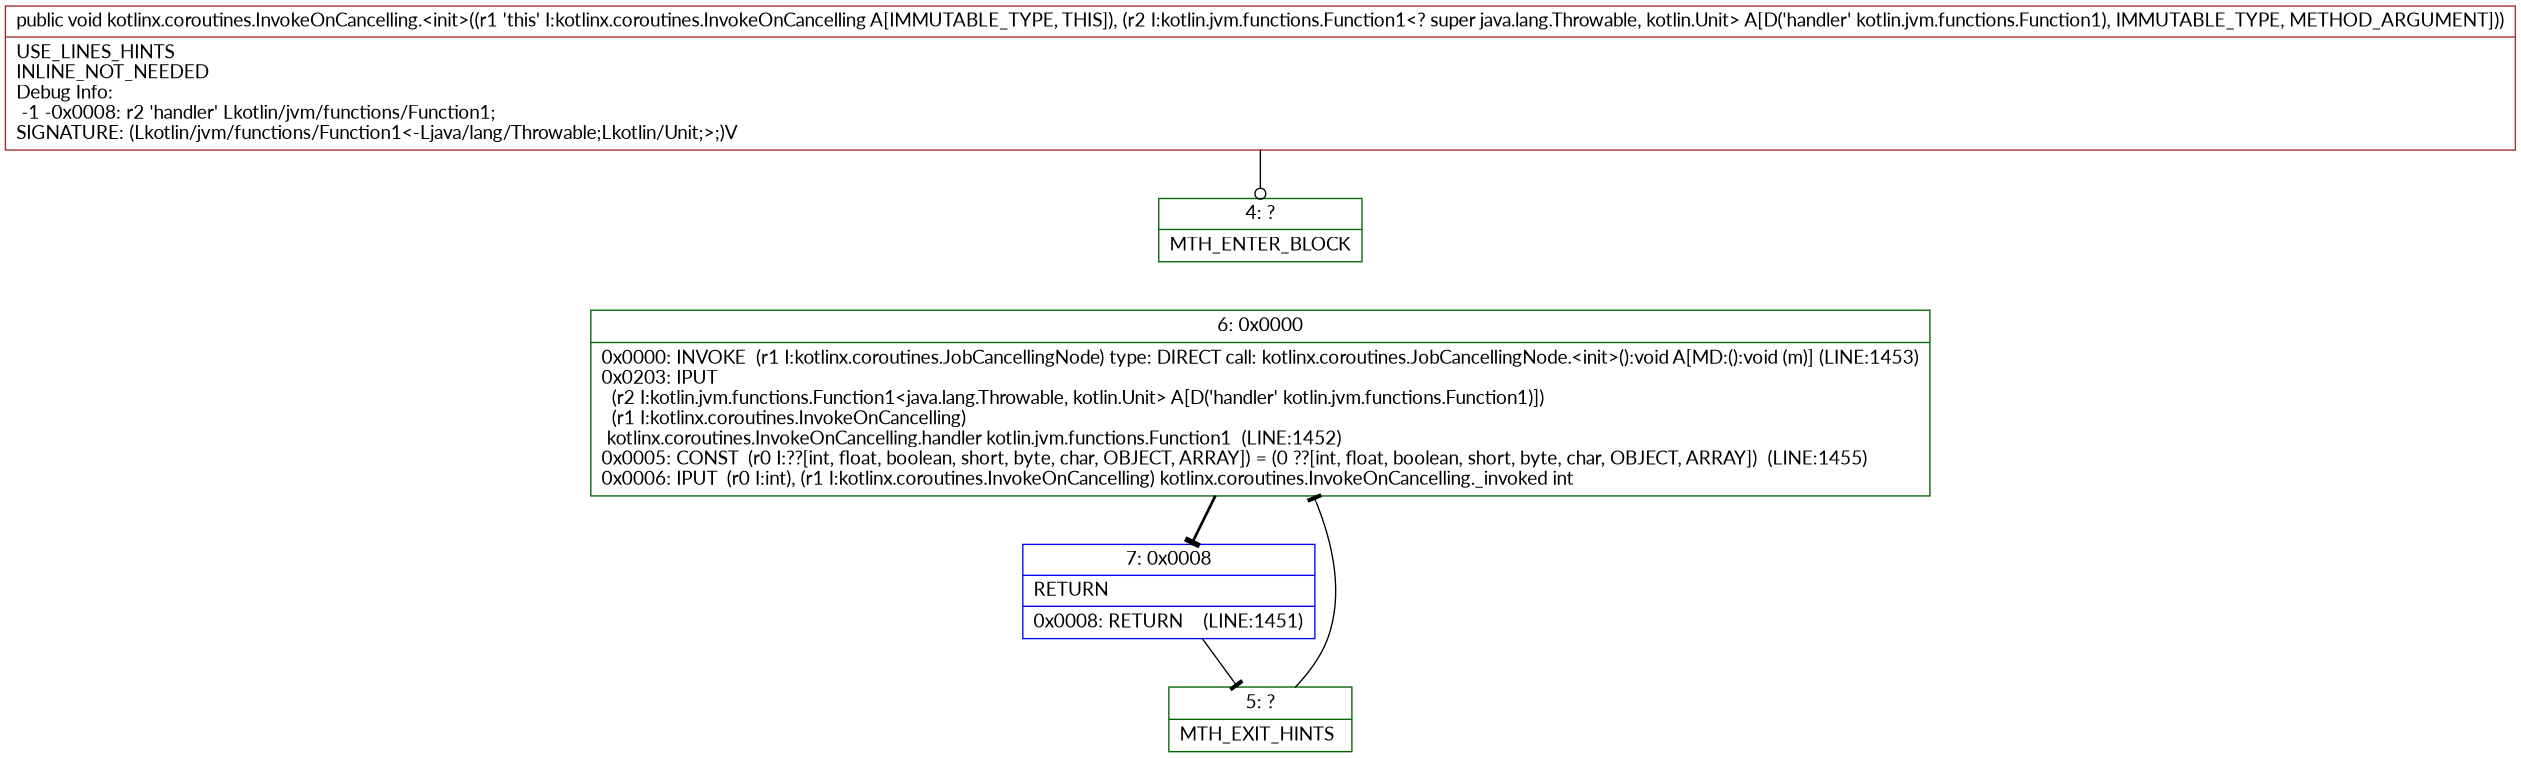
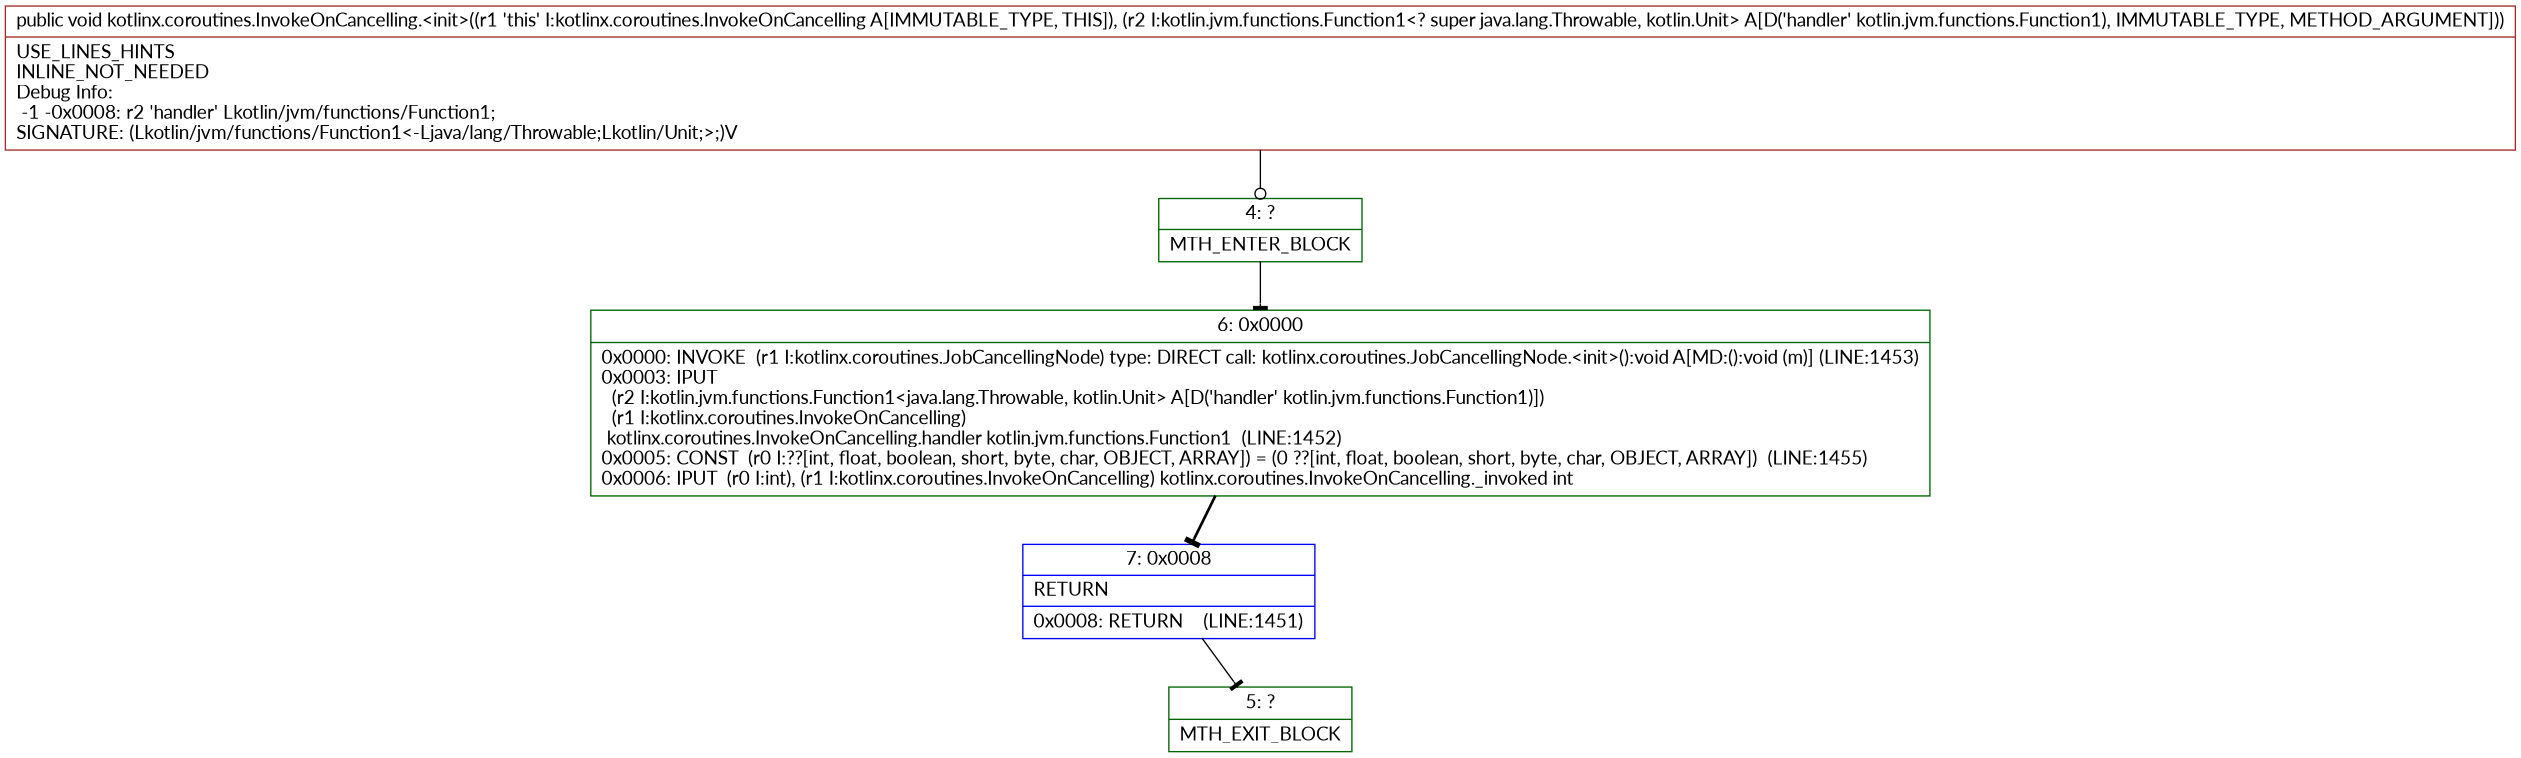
node "6: 0x0000": text "0x0203: IPUT" -> "0x0003: IPUT"
edge "5: ?" -> "6: 0x0000": now "4: ?" -> "6: 0x0000"
node "5: ?": text "MTH_EXIT_HINTS" -> "MTH_EXIT_BLOCK"
